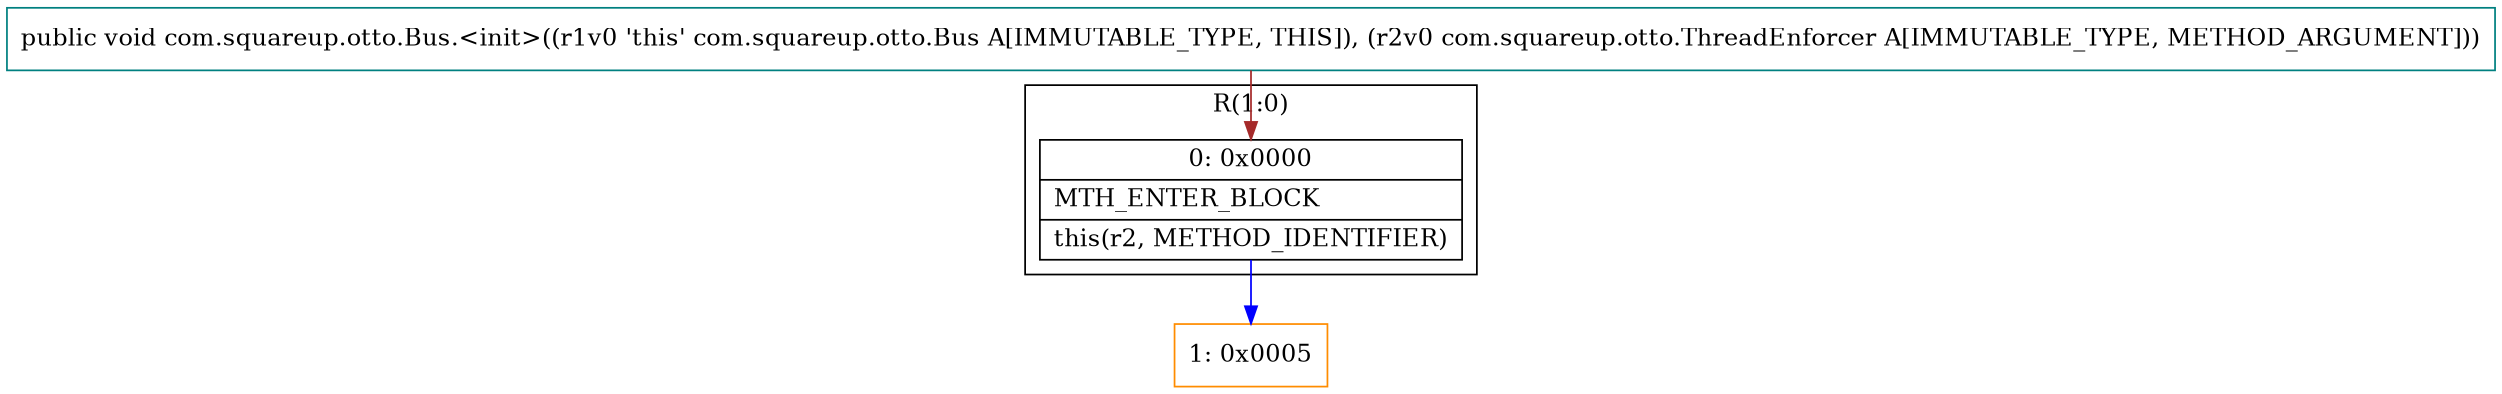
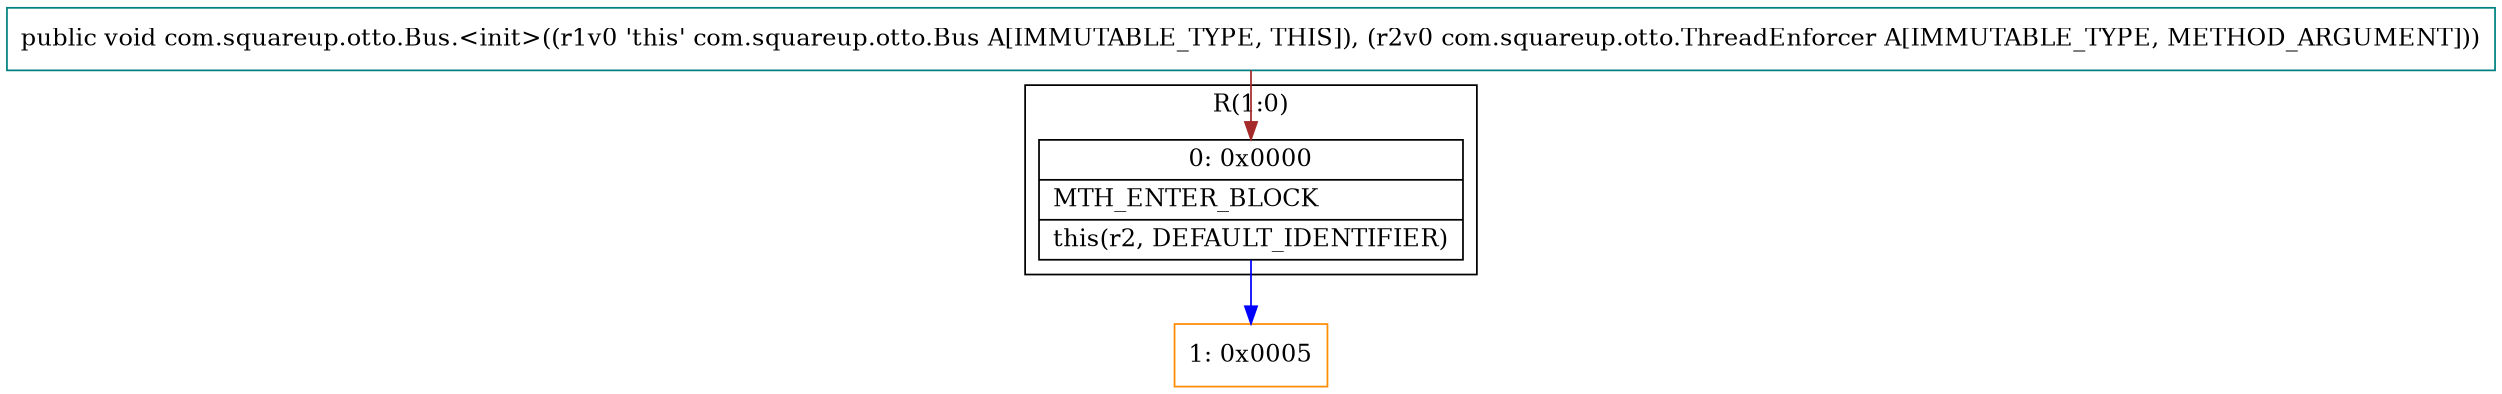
node "0: 0x0000": text "this(r2, METHOD_IDENTIFIER)" -> "this(r2, DEFAULT_IDENTIFIER)"
